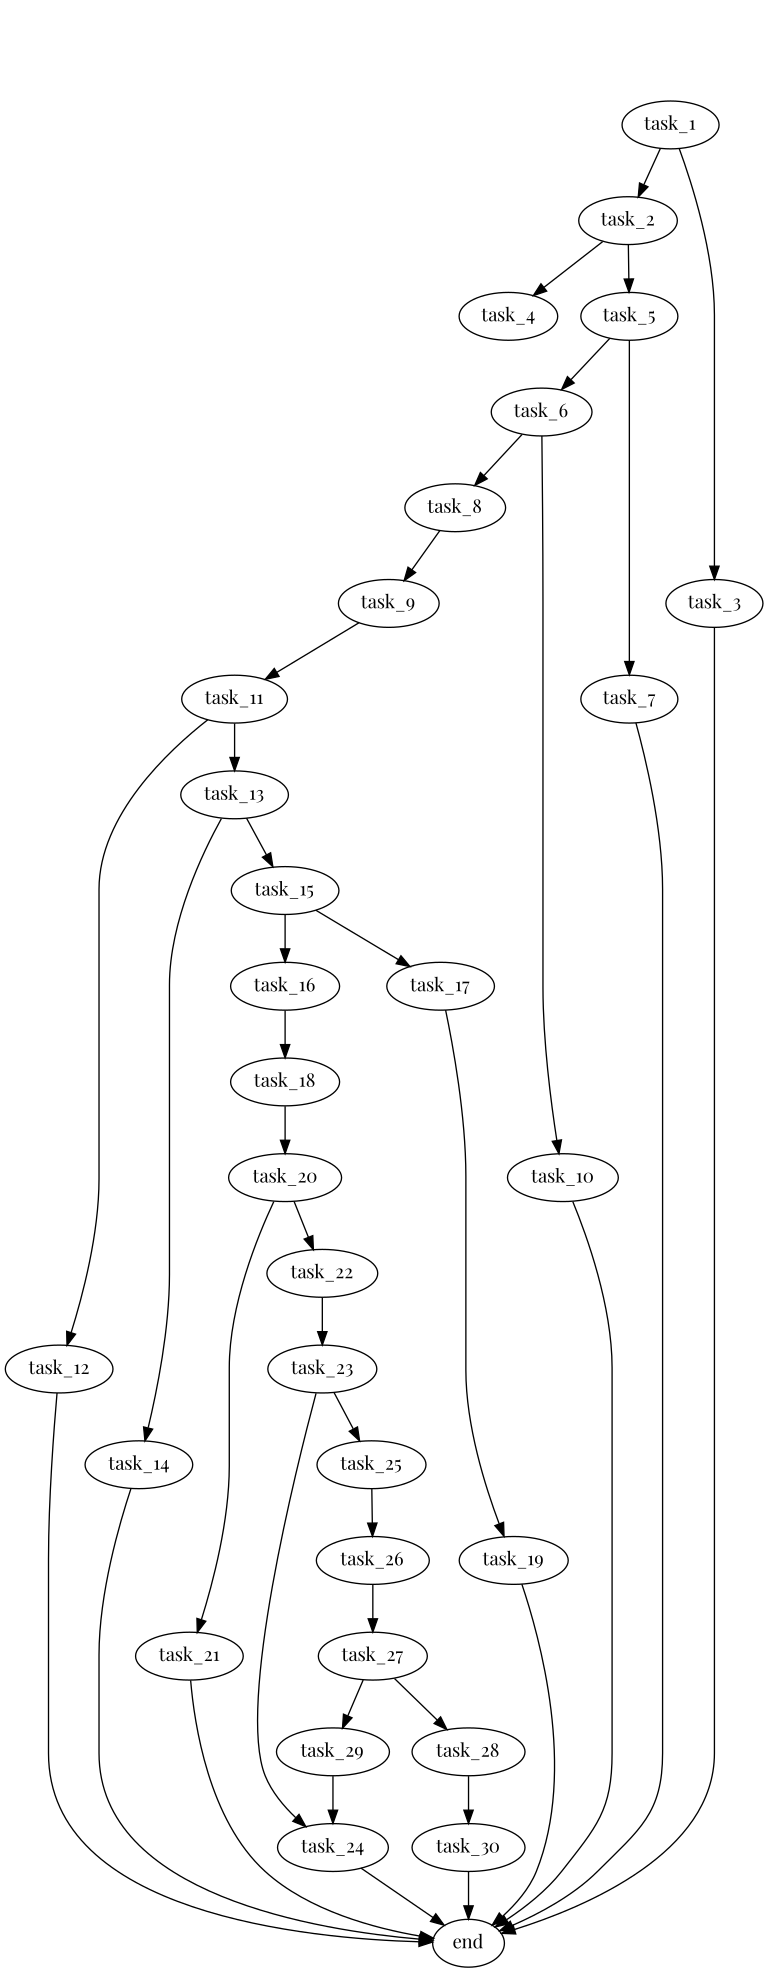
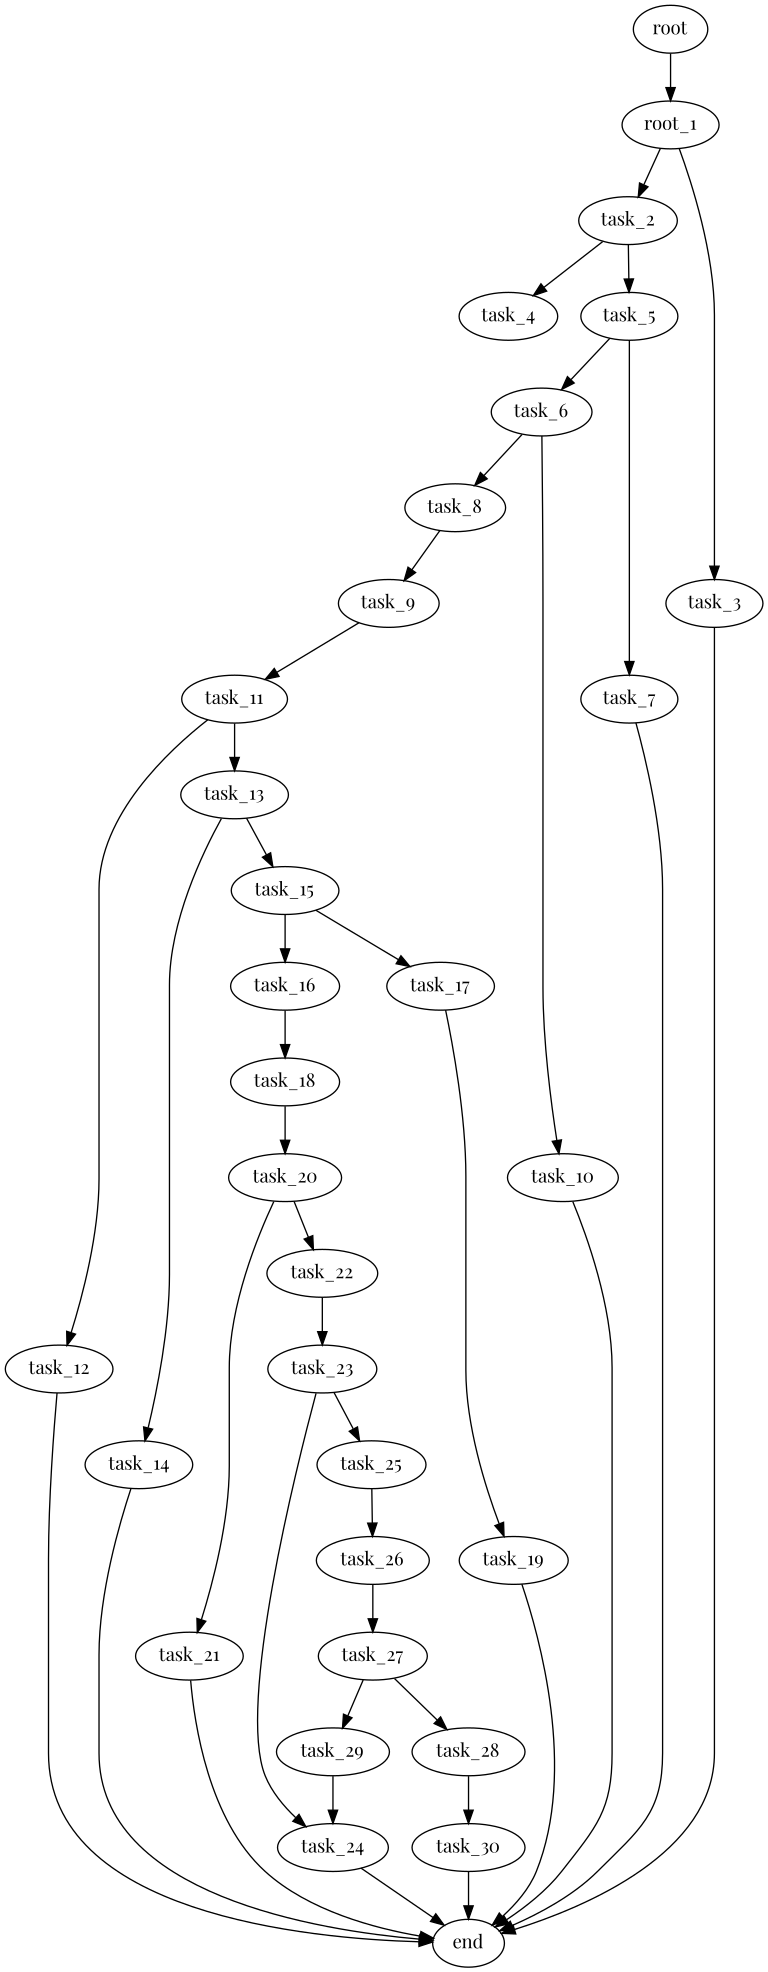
node "root": added
node "task_1": label "task_1" -> "root_1"
